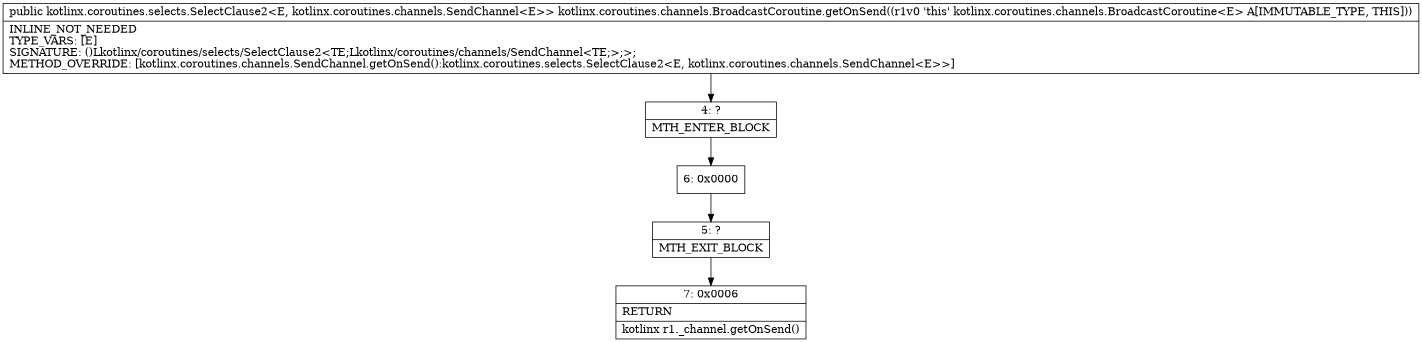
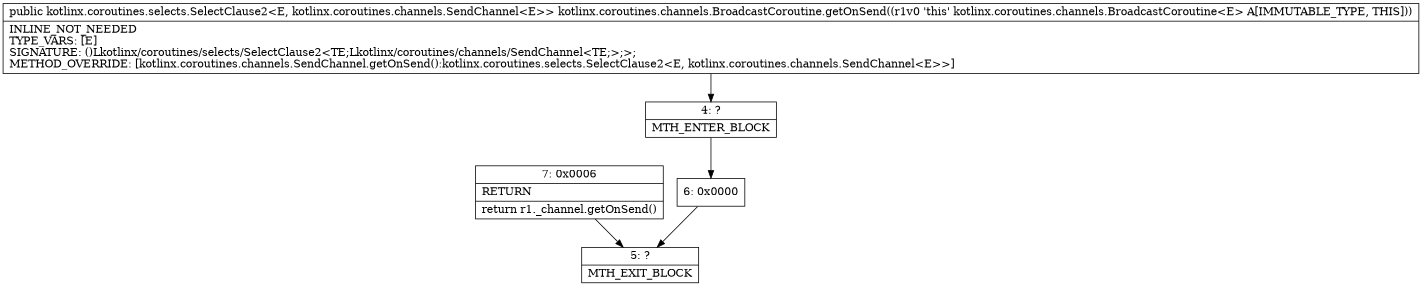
edge "5: ?" -> "7: 0x0006": reversed
node "7: 0x0006": text "kotlinx r1._channel.getOnSend()" -> "return r1._channel.getOnSend()"
